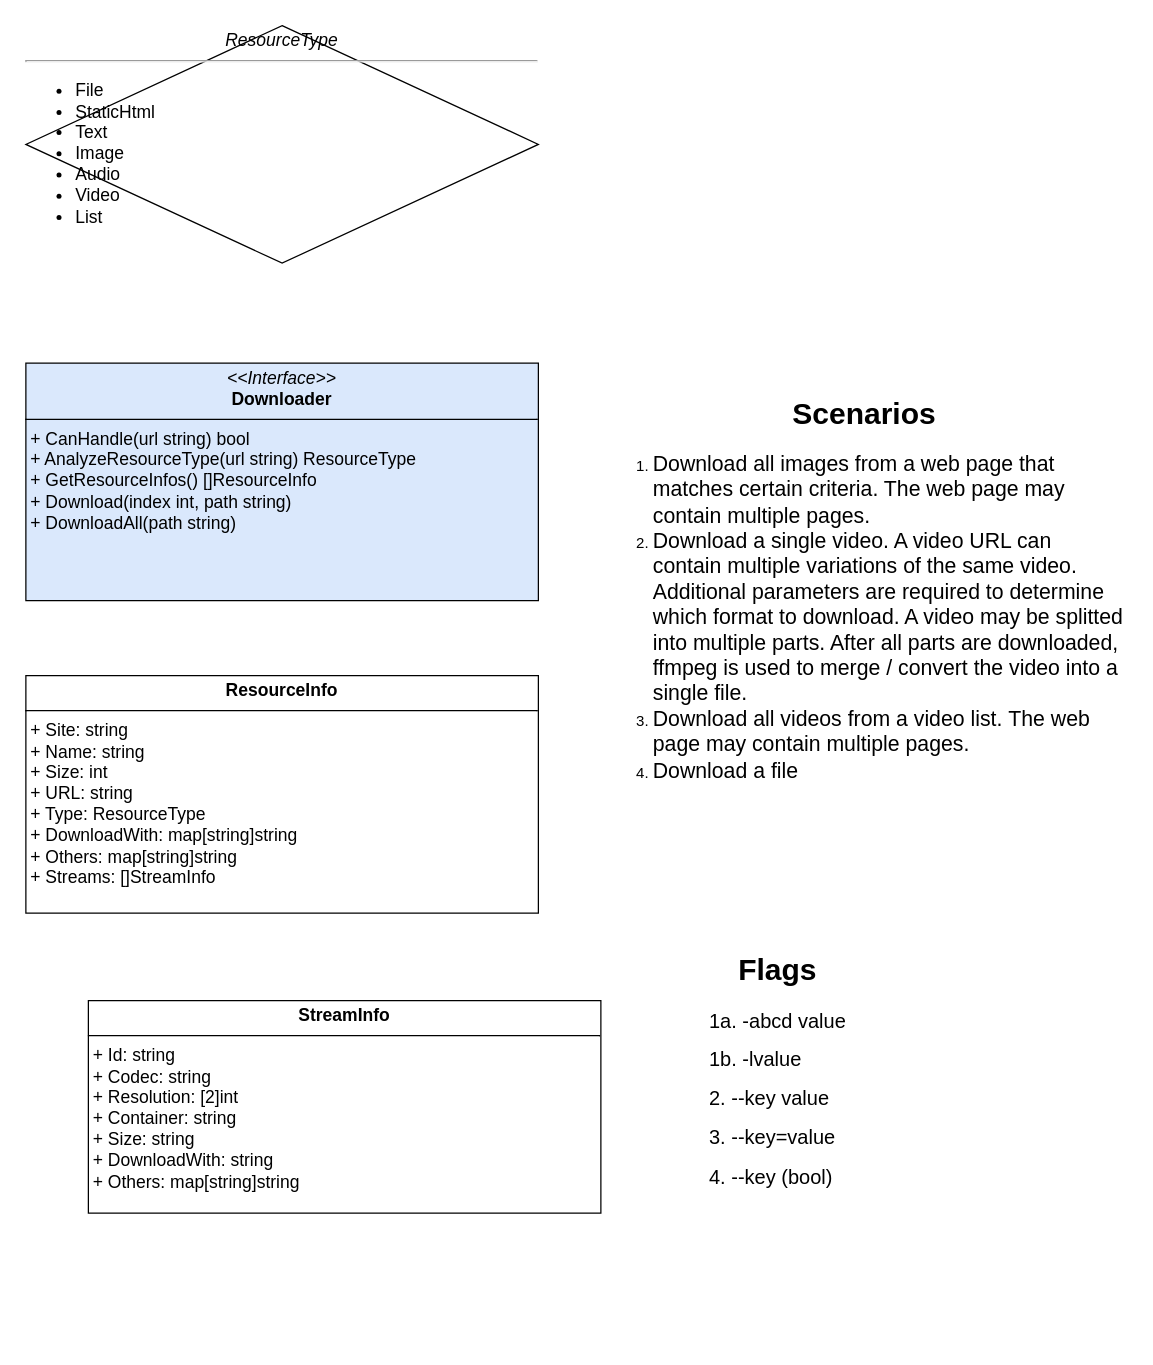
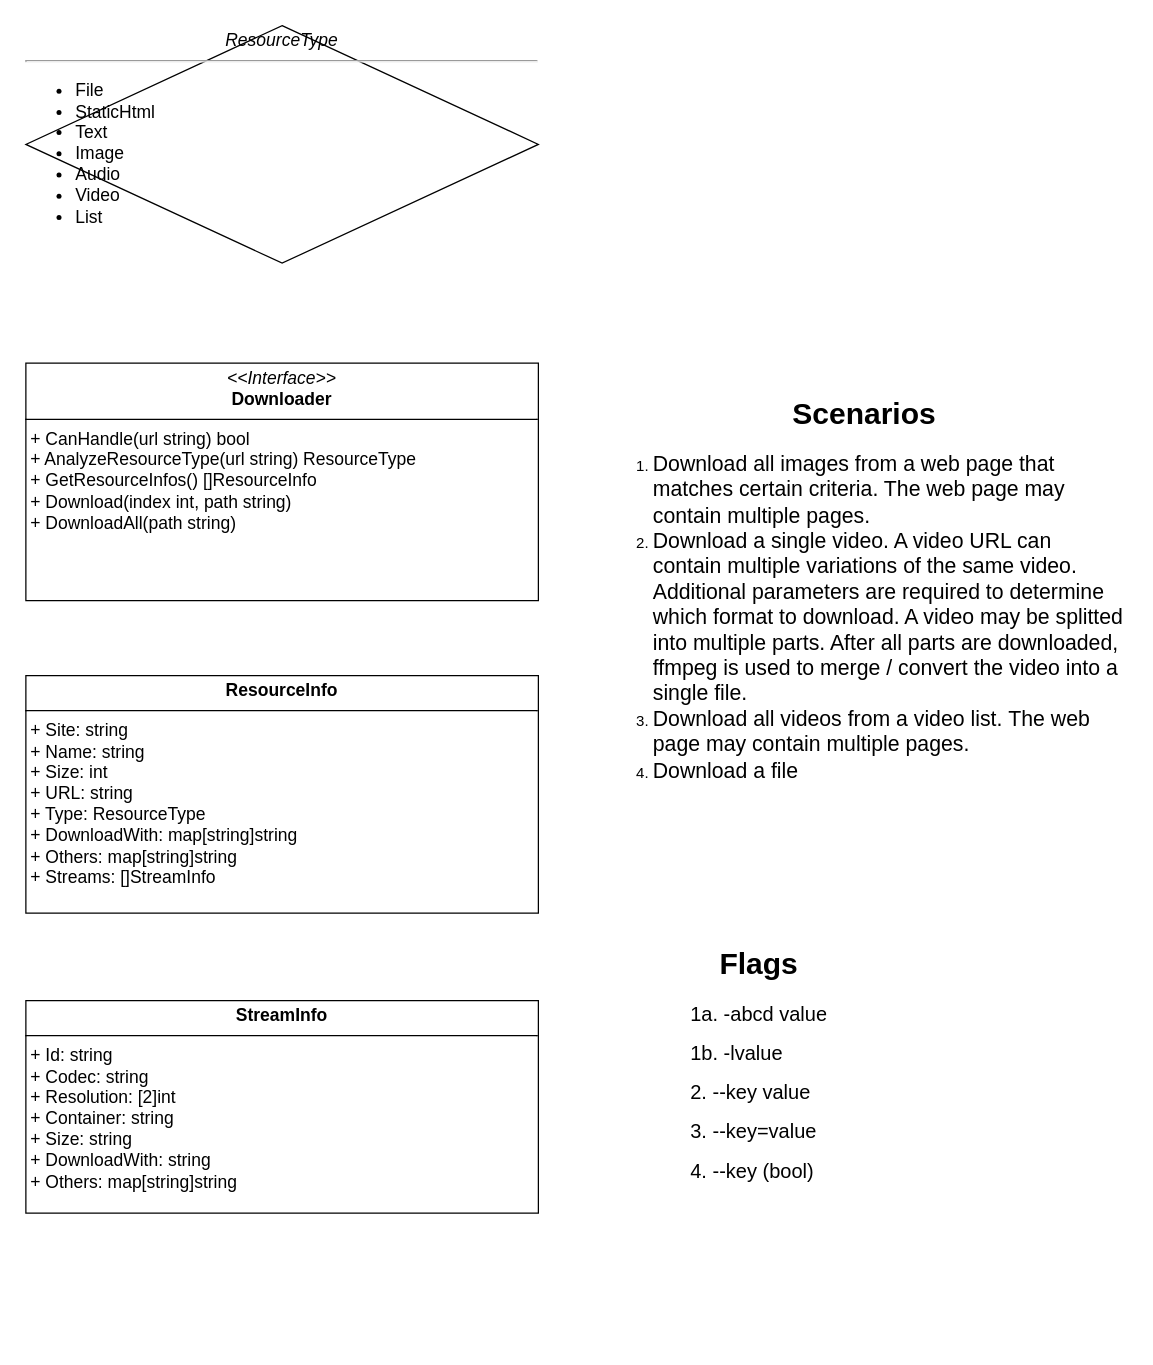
node "<<Interface>> Downloader + CanHandle(url string) bool + AnalyzeResourceType(url string) ResourceType + GetResourceInfos() []ResourceInfo + Download(index int, path string) + DownloadAll(path string)": fillcolor #dae8fc -> #ffffff
node "StreamInfo + Id: string + Codec: string + Resolution: [2]int + Container: string + Size: string + DownloadWith: string + Others: map[string]string": moved (344, 1107) -> (282, 1107)
node "Flags1a. -abcd value 1b. -lvalue 2. --key value 3. --key=value 4. --key (bool)": moved (913, 1144) -> (894, 1138)
